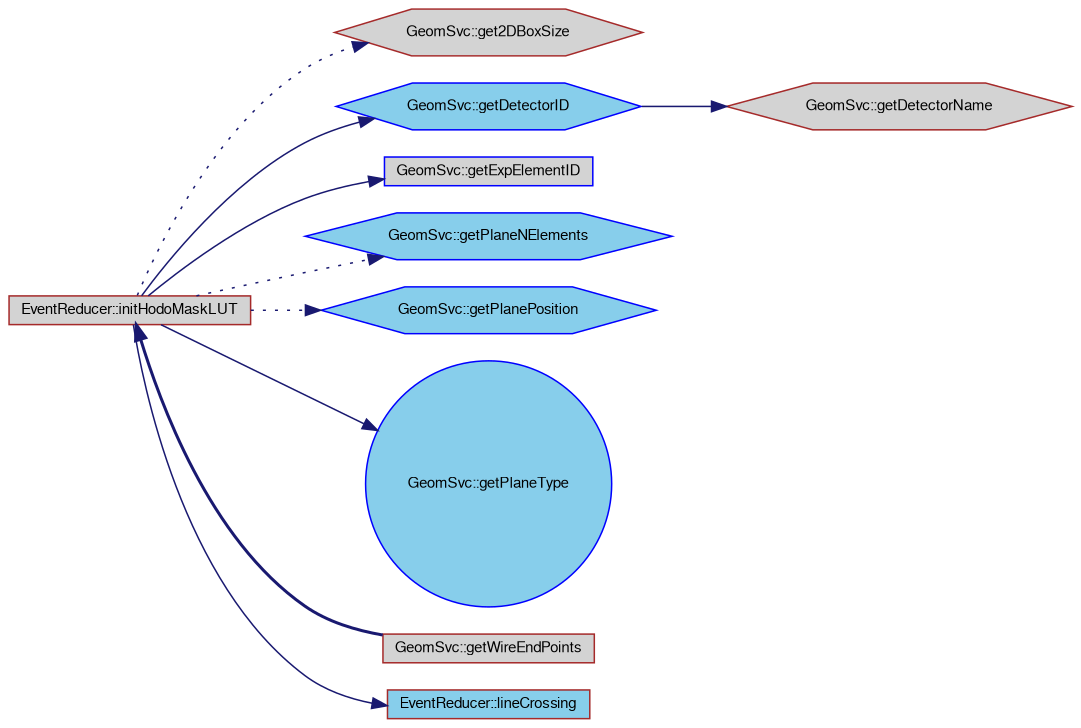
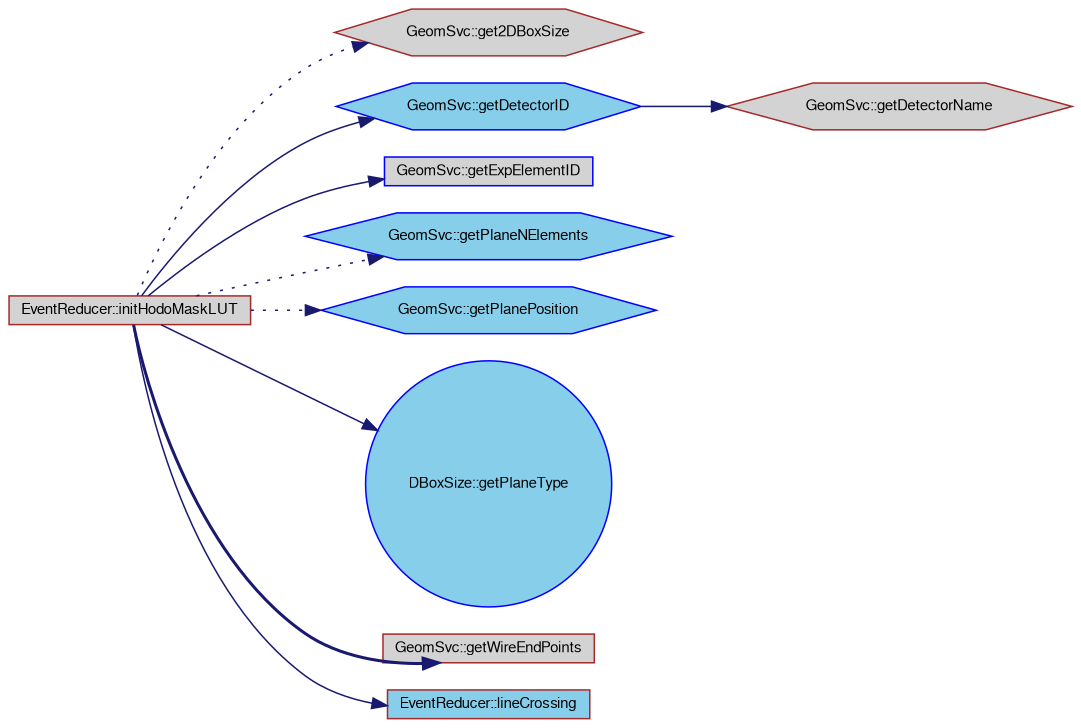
node "GeomSvc::getPlaneType": label "GeomSvc::getPlaneType" -> "DBoxSize::getPlaneType"
edge "GeomSvc::getWireEndPoints" -> "EventReducer::initHodoMaskLUT": reversed
